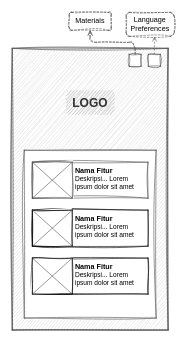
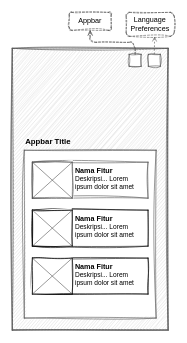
node "Materials": label "Materials" -> "Appbar"
node "LOGO": removed
node "Appbar Title": added
